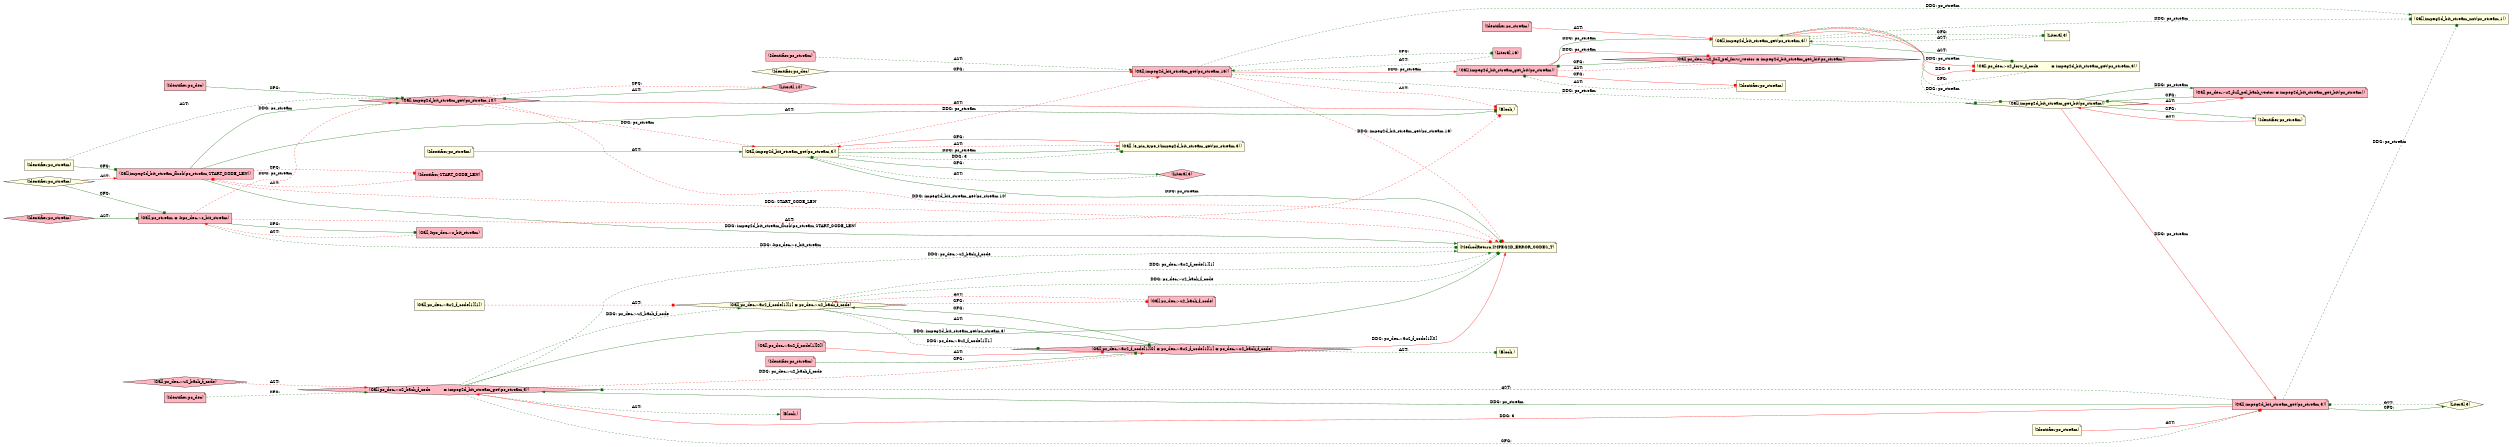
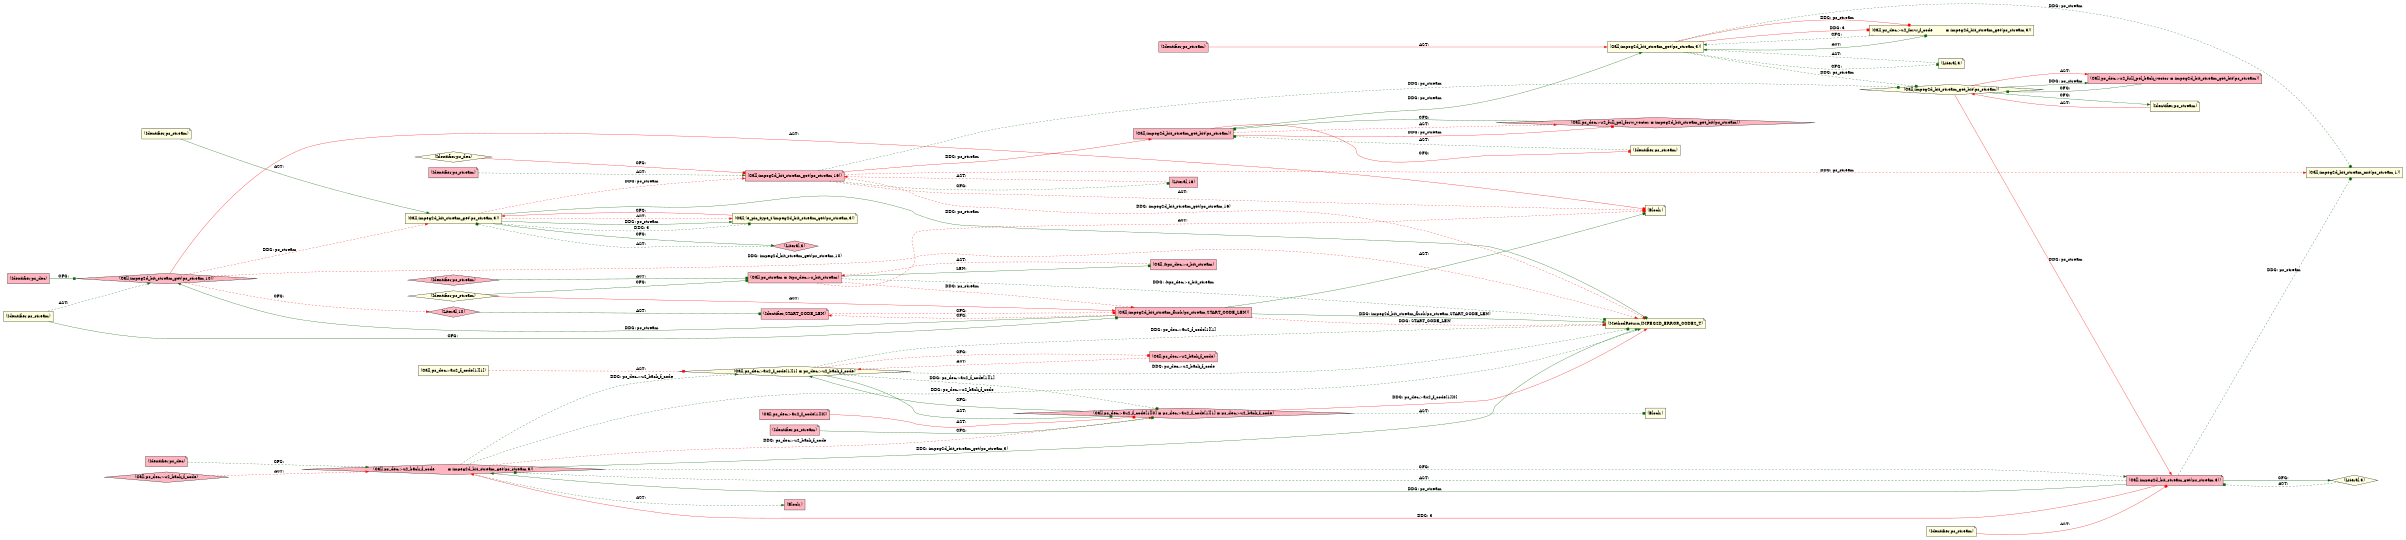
edge "(Call,impeg2d_bit_stream_get(ps_stream,16))" -> "(Call,impeg2d_bit_stream_nxt(ps_stream,1))": color darkgreen -> red
edge "(Literal,16)" -> "(Call,impeg2d_bit_stream_get(ps_stream,16))": color darkgreen -> red
edge "(Literal,10)" -> "(Call,impeg2d_bit_stream_get(ps_stream,10))": now "(Literal,10)" -> "(Identifier,START_CODE_LEN)"
edge "(Call,ps_stream = &ps_dec->s_bit_stream)" -> "(Call,impeg2d_bit_stream_get(ps_stream,10))": now "(Call,ps_stream = &ps_dec->s_bit_stream)" -> "(Call,impeg2d_bit_stream_flush(ps_stream,START_CODE_LEN))"
edge "(Call,impeg2d_bit_stream_flush(ps_stream,START_CODE_LEN))" -> "(Identifier,START_CODE_LEN)": arrowhead box -> normal
edge "(Identifier,START_CODE_LEN)" -> "(Call,impeg2d_bit_stream_flush(ps_stream,START_CODE_LEN))": label "AST: " -> "CFG: "
edge "(Call,ps_stream = &ps_dec->s_bit_stream)" -> "(Call,&ps_dec->s_bit_stream)": label "CFG: " -> "LEN: "
